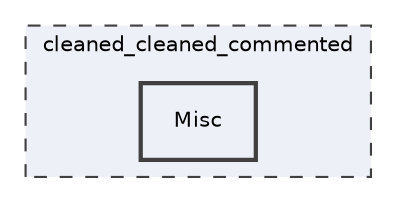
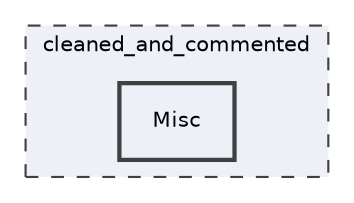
cluster "cleaned_cleaned_commented": label "cleaned_cleaned_commented" -> "cleaned_and_commented"
